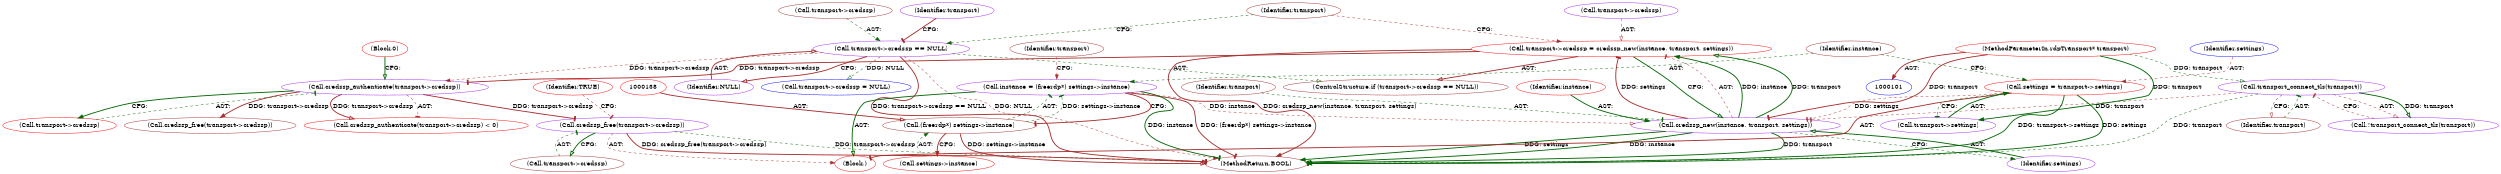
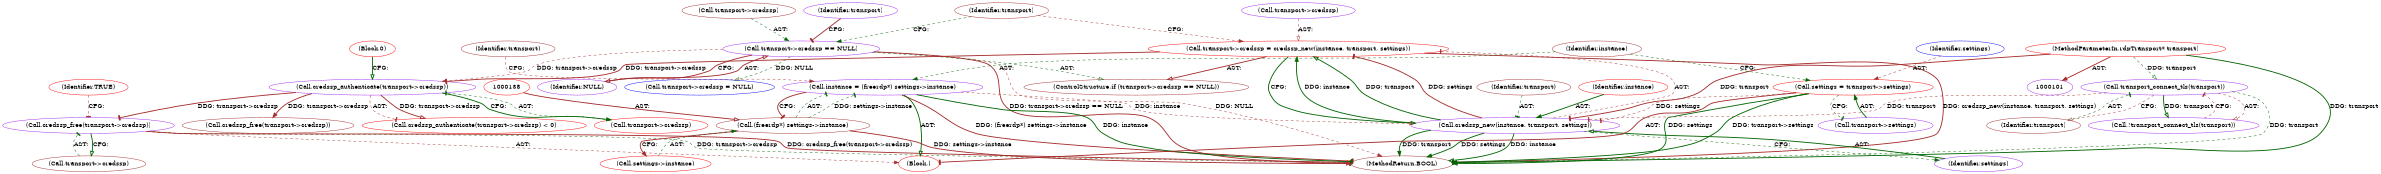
node "1000101": color blue -> purple
edge "(MethodParameterIn,rdpTransport* transport)" -> "(Call,transport->settings)": now "(MethodParameterIn,rdpTransport* transport)" -> "(MethodReturn,BOOL)"
